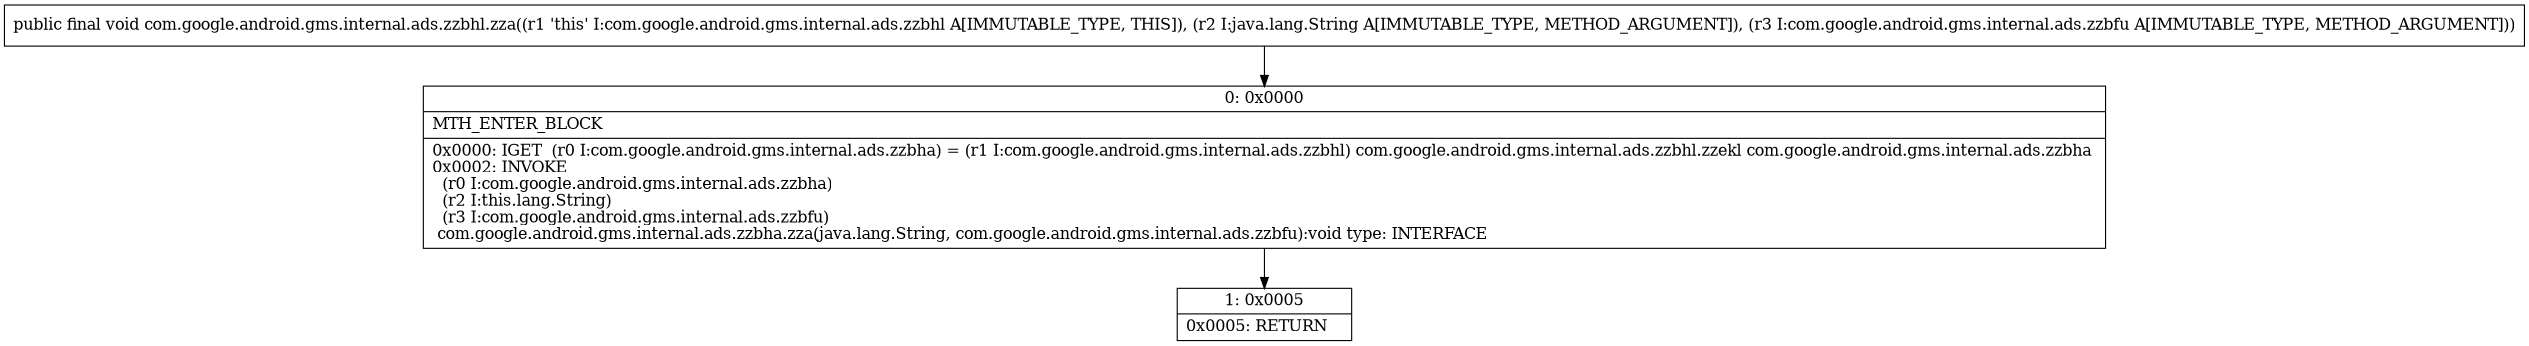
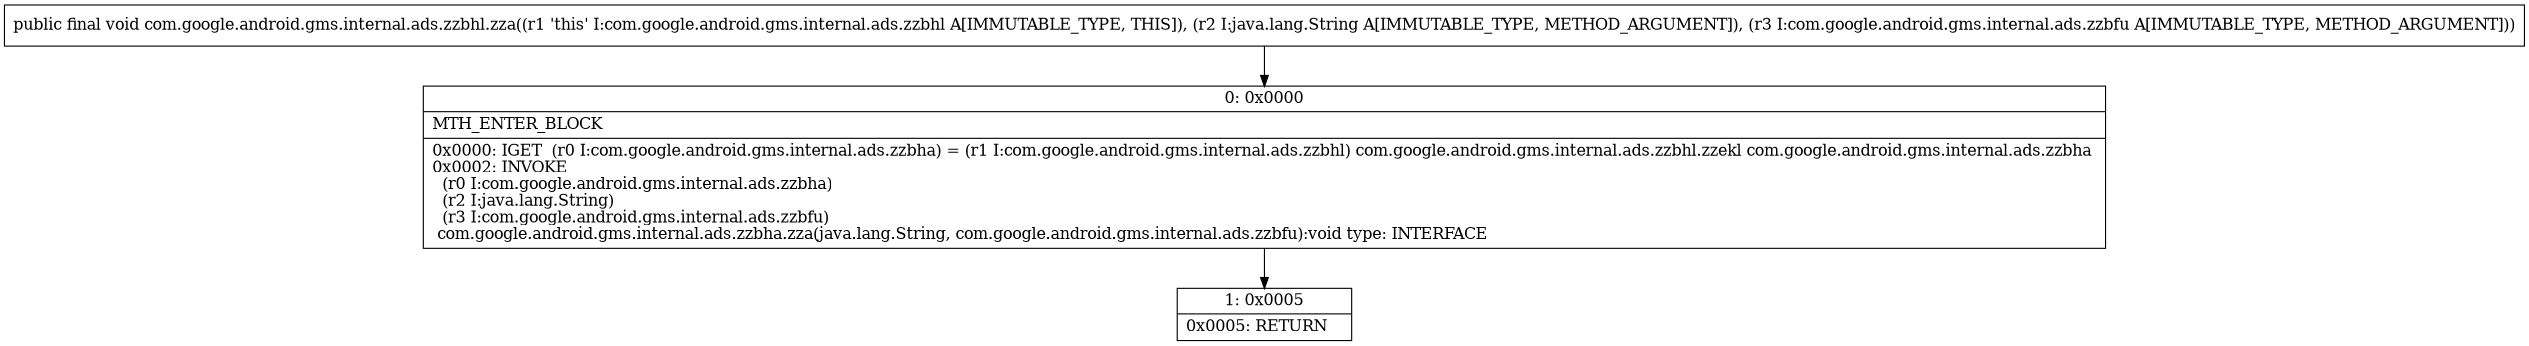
node "0: 0x0000": text "(r2 I:this.lang.String)" -> "(r2 I:java.lang.String)"
